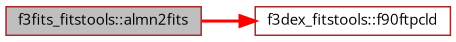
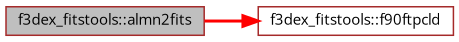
node "f3fits_fitstools::almn2fits": label "f3fits_fitstools::almn2fits" -> "f3dex_fitstools::almn2fits"
